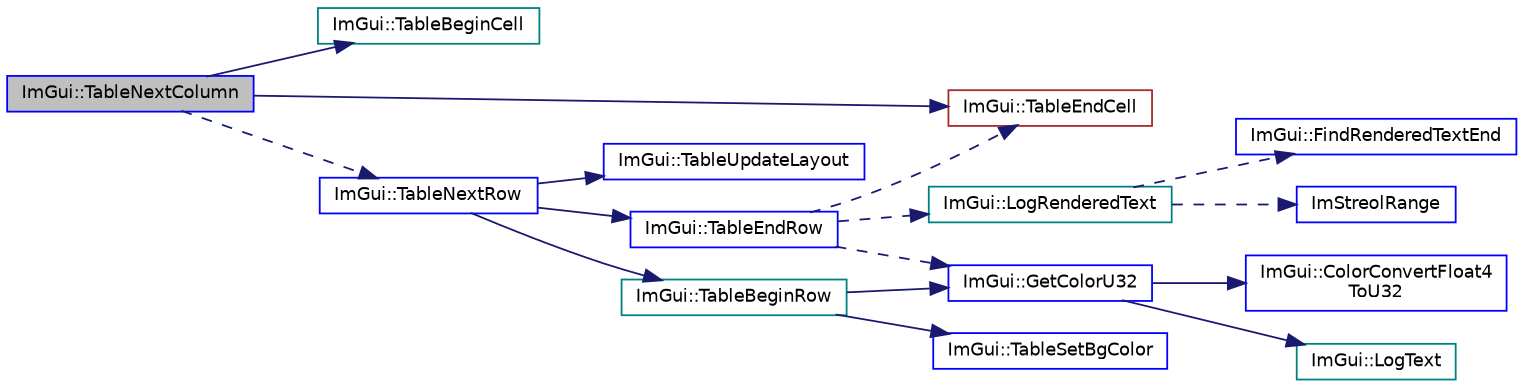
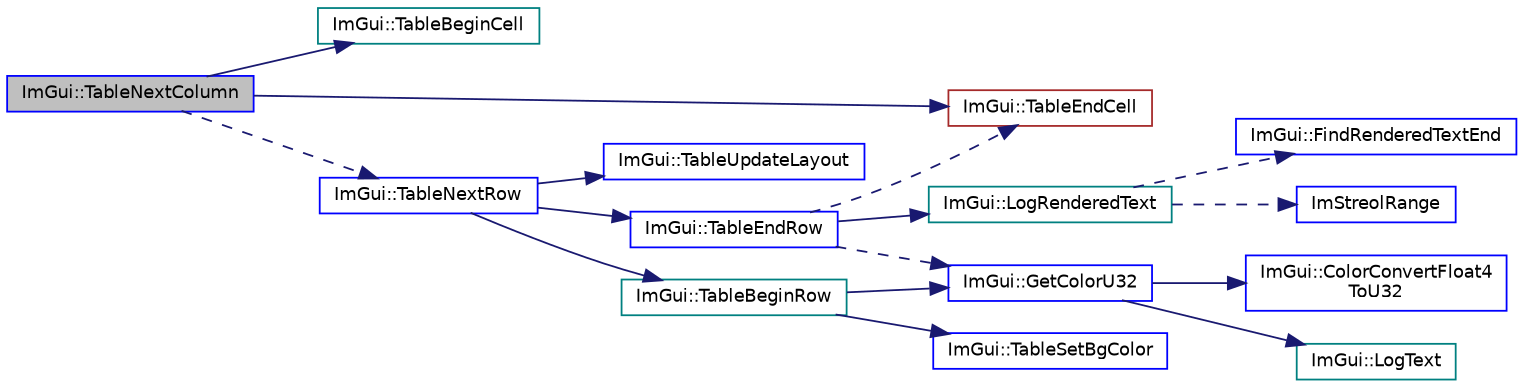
edge "ImGui::TableEndRow" -> "ImGui::LogRenderedText": style dashed -> solid
